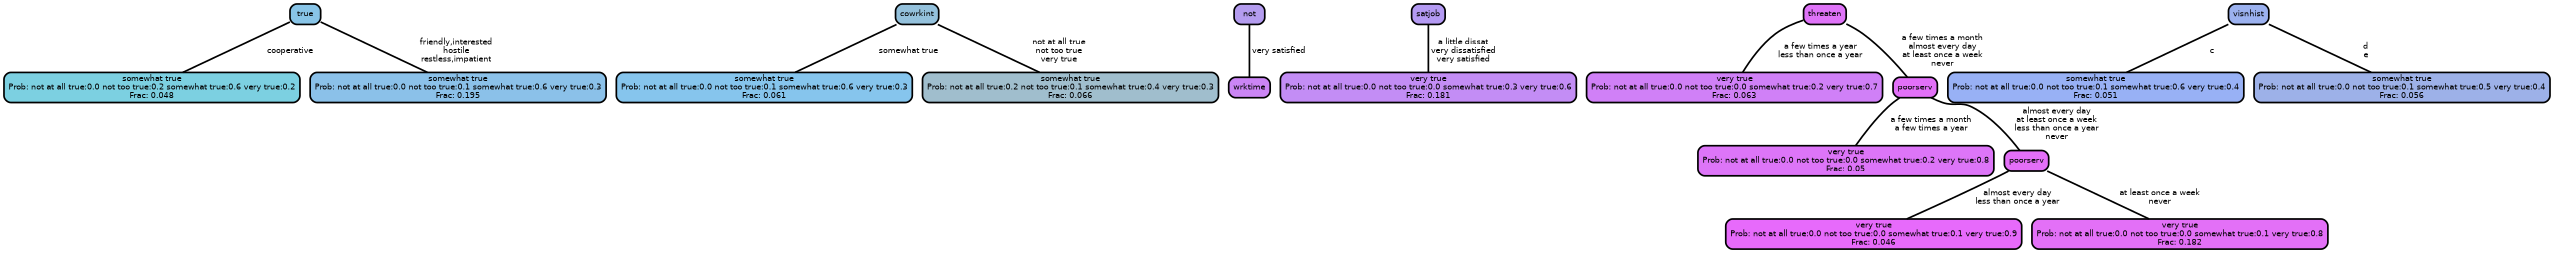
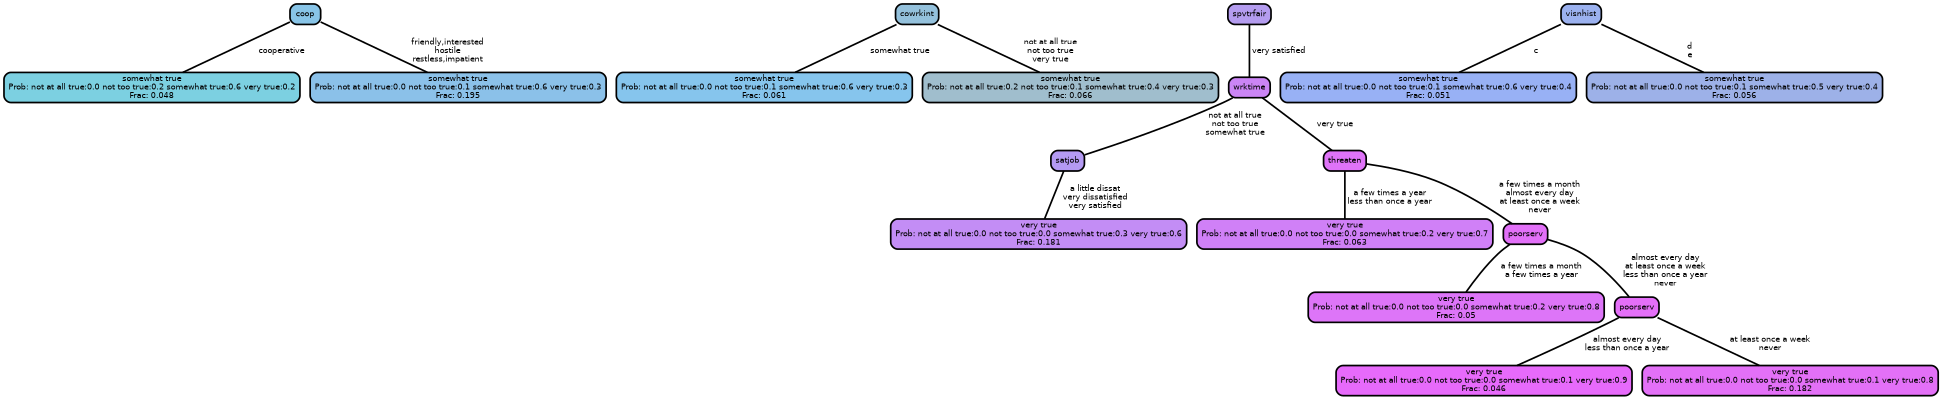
node "true": label "true" -> "coop"
node "not": label "not" -> "spvtrfair"
edge "wrktime" -- "threaten": added, label "very true"
edge "wrktime" -- "satjob": added, label "not at all true not too true somewhat true"
